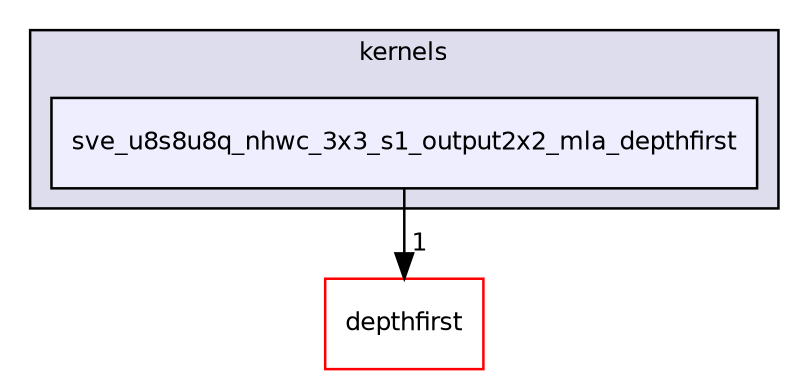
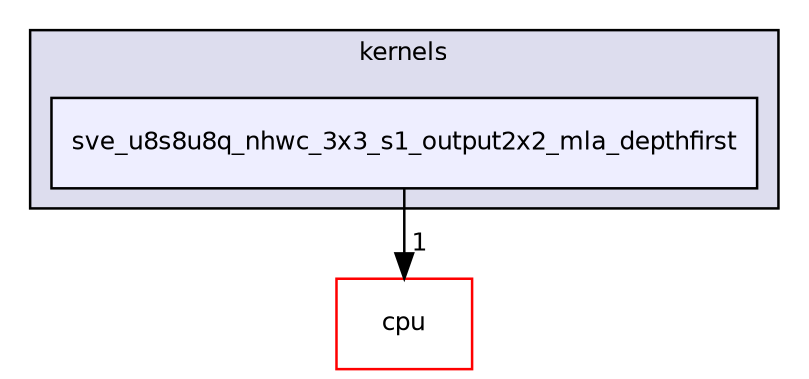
node "depthfirst": label "depthfirst" -> "cpu"
